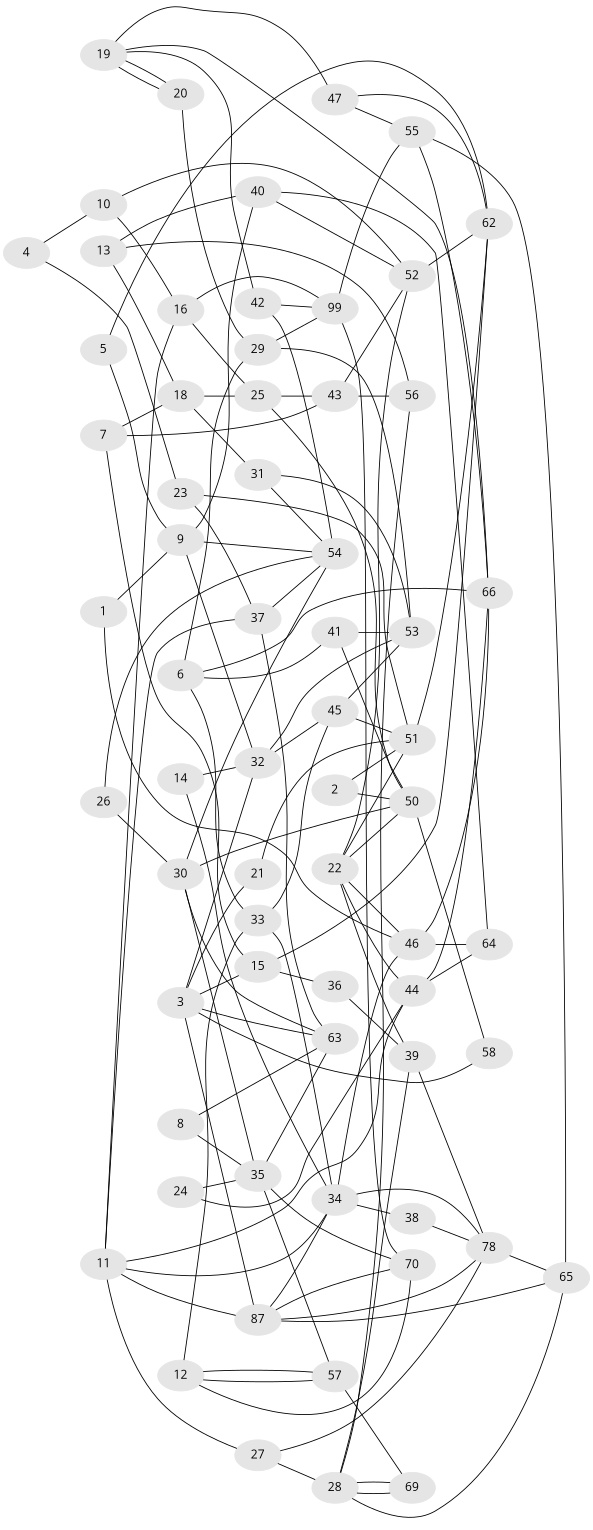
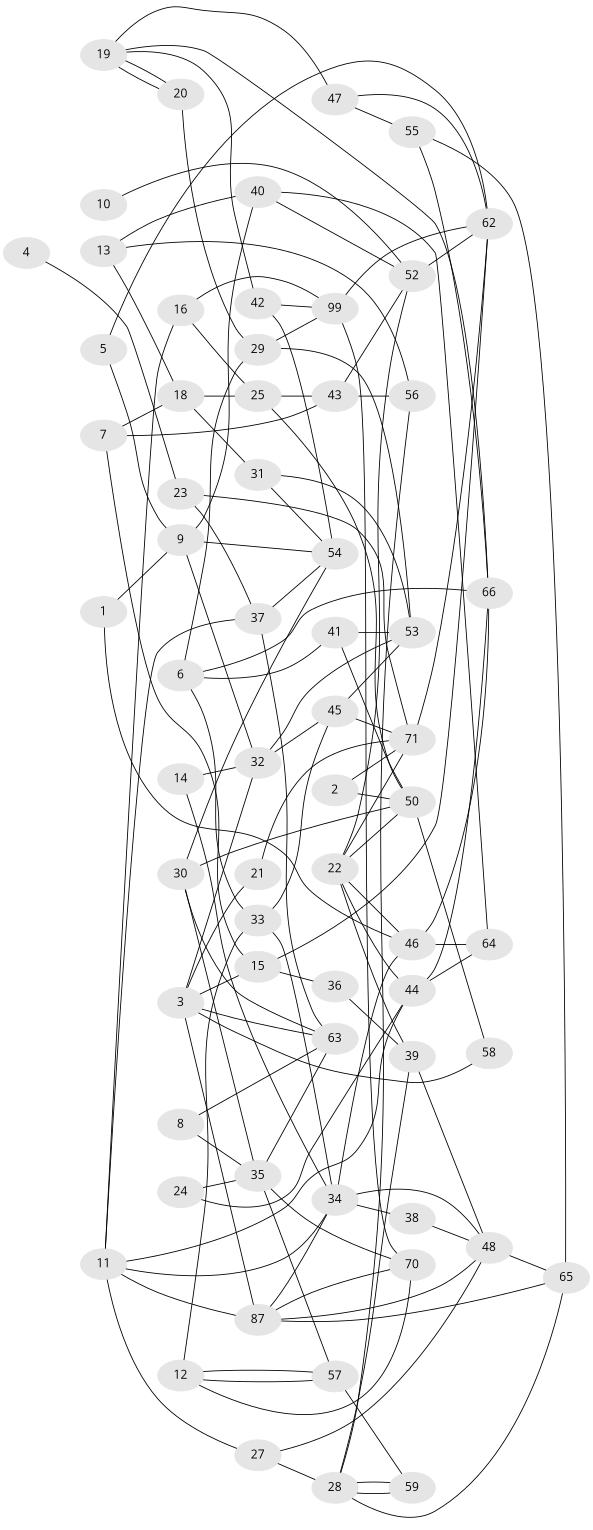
edge "55" -- "99": now "62" -- "99"
edge "10" -- "4": removed
edge "10" -- "16": removed
node "51": label "51" -> "71"
node "26": removed
node "78": label "78" -> "48"
node "69": label "69" -> "59"
